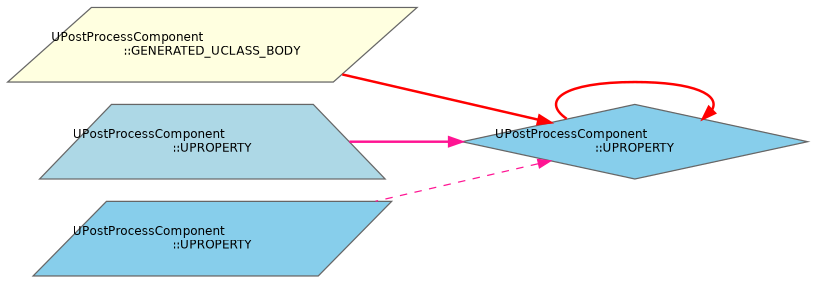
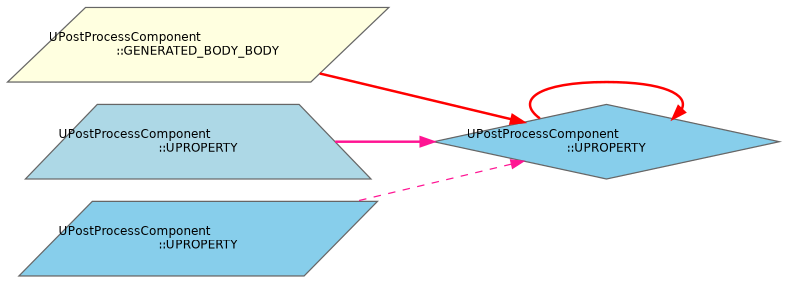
node "UPostProcessComponent ::GENERATED_UCLASS_BODY": label "UPostProcessComponent ::GENERATED_UCLASS_BODY" -> "UPostProcessComponent ::GENERATED_BODY_BODY"
